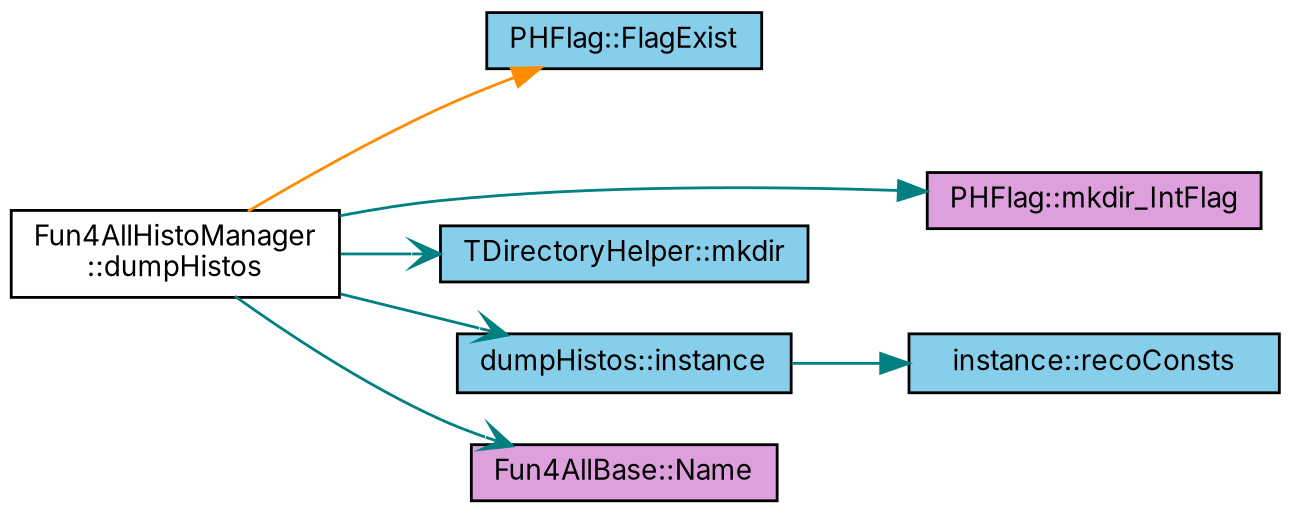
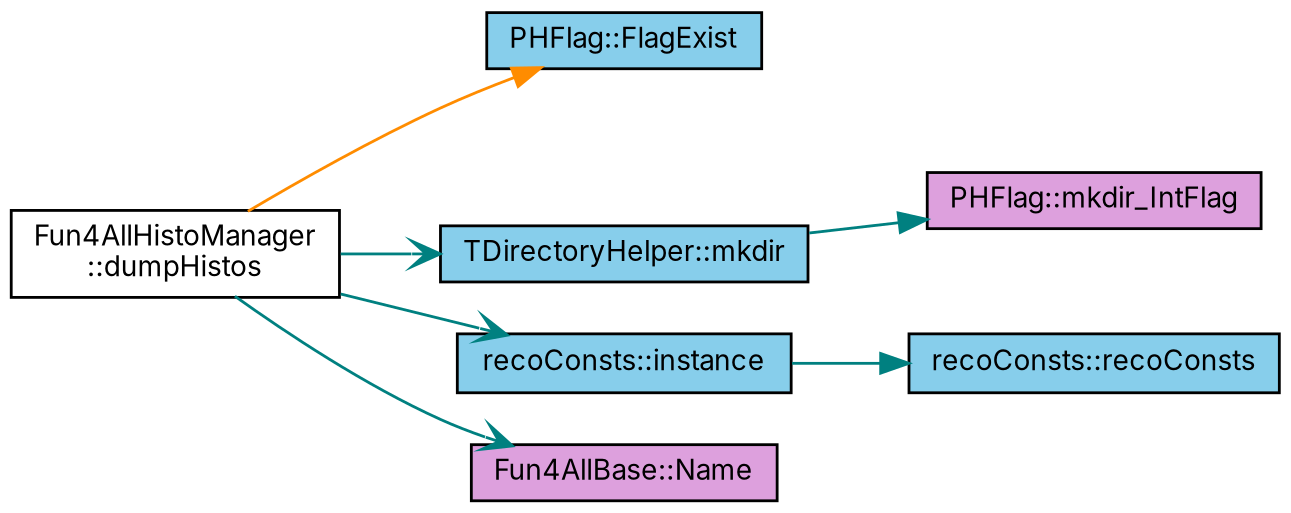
edge "Fun4AllHistoManager ::dumpHistos" -> "PHFlag::mkdir_IntFlag": now "TDirectoryHelper::mkdir" -> "PHFlag::mkdir_IntFlag"
node "dumpHistos::instance": label "dumpHistos::instance" -> "recoConsts::instance"
node "instance::recoConsts": label "instance::recoConsts" -> "recoConsts::recoConsts"
